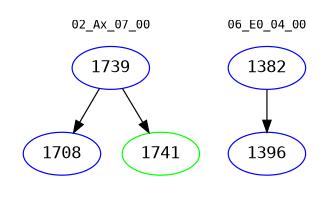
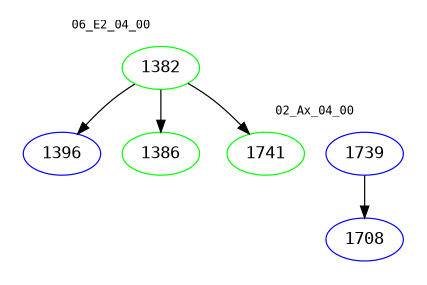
cluster "02_Ax_07_00": label "02_Ax_07_00" -> "02_Ax_04_00"
cluster "06_E0_04_00": label "06_E0_04_00" -> "06_E2_04_00"
node "1382": color blue -> green
edge "1739" -> "1741": now "1382" -> "1741"
node "1386": added
